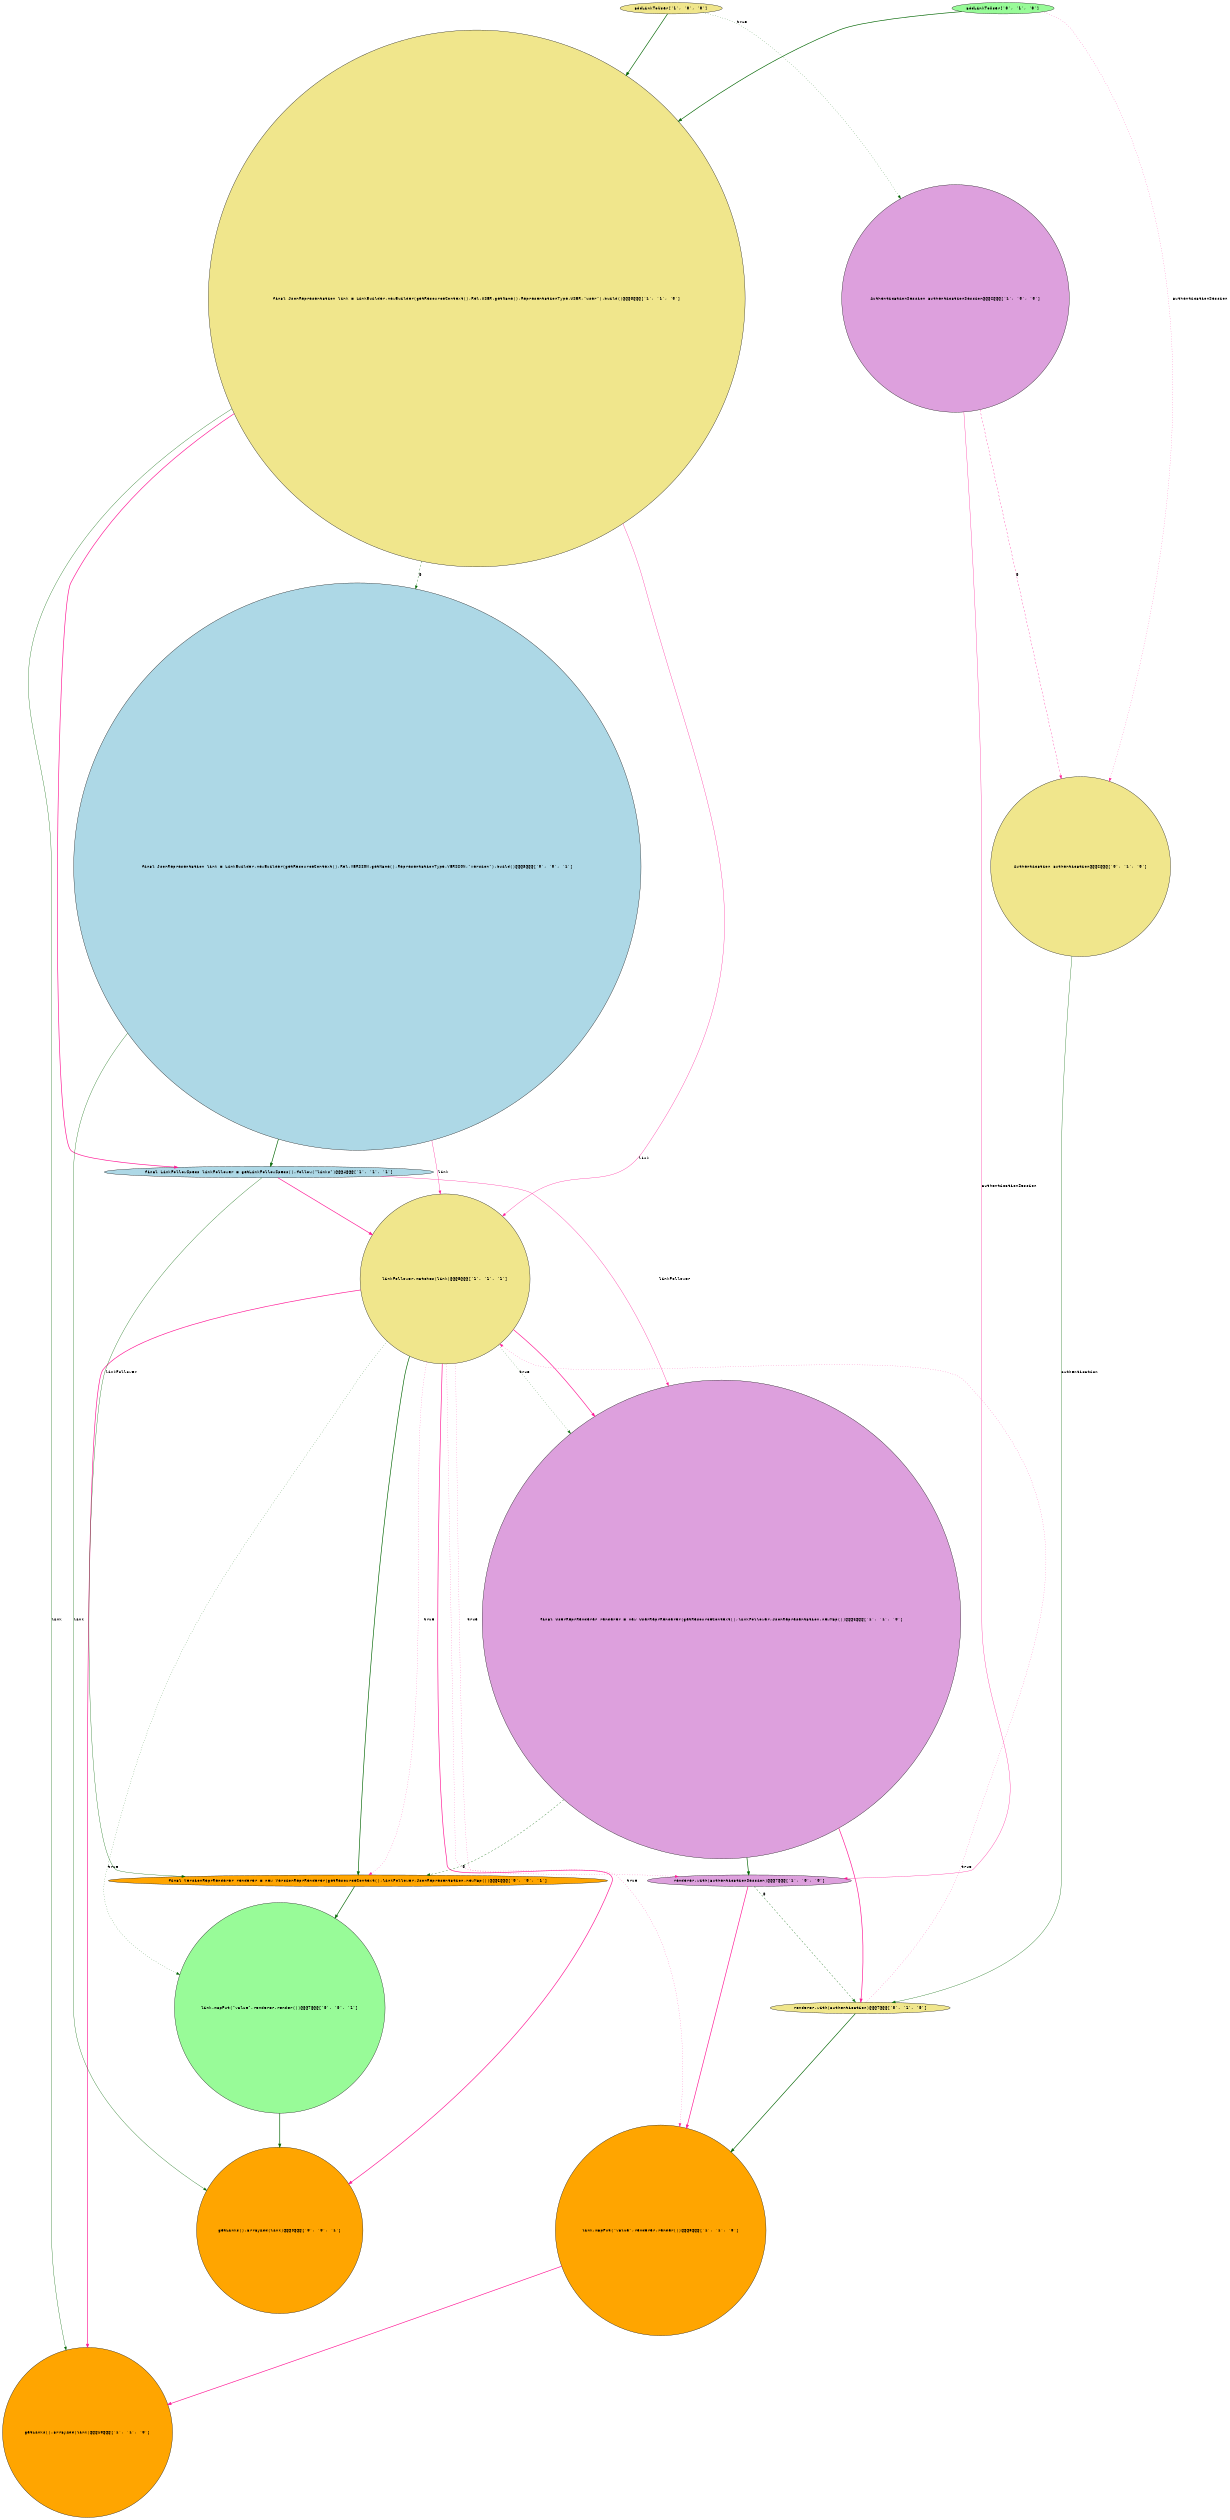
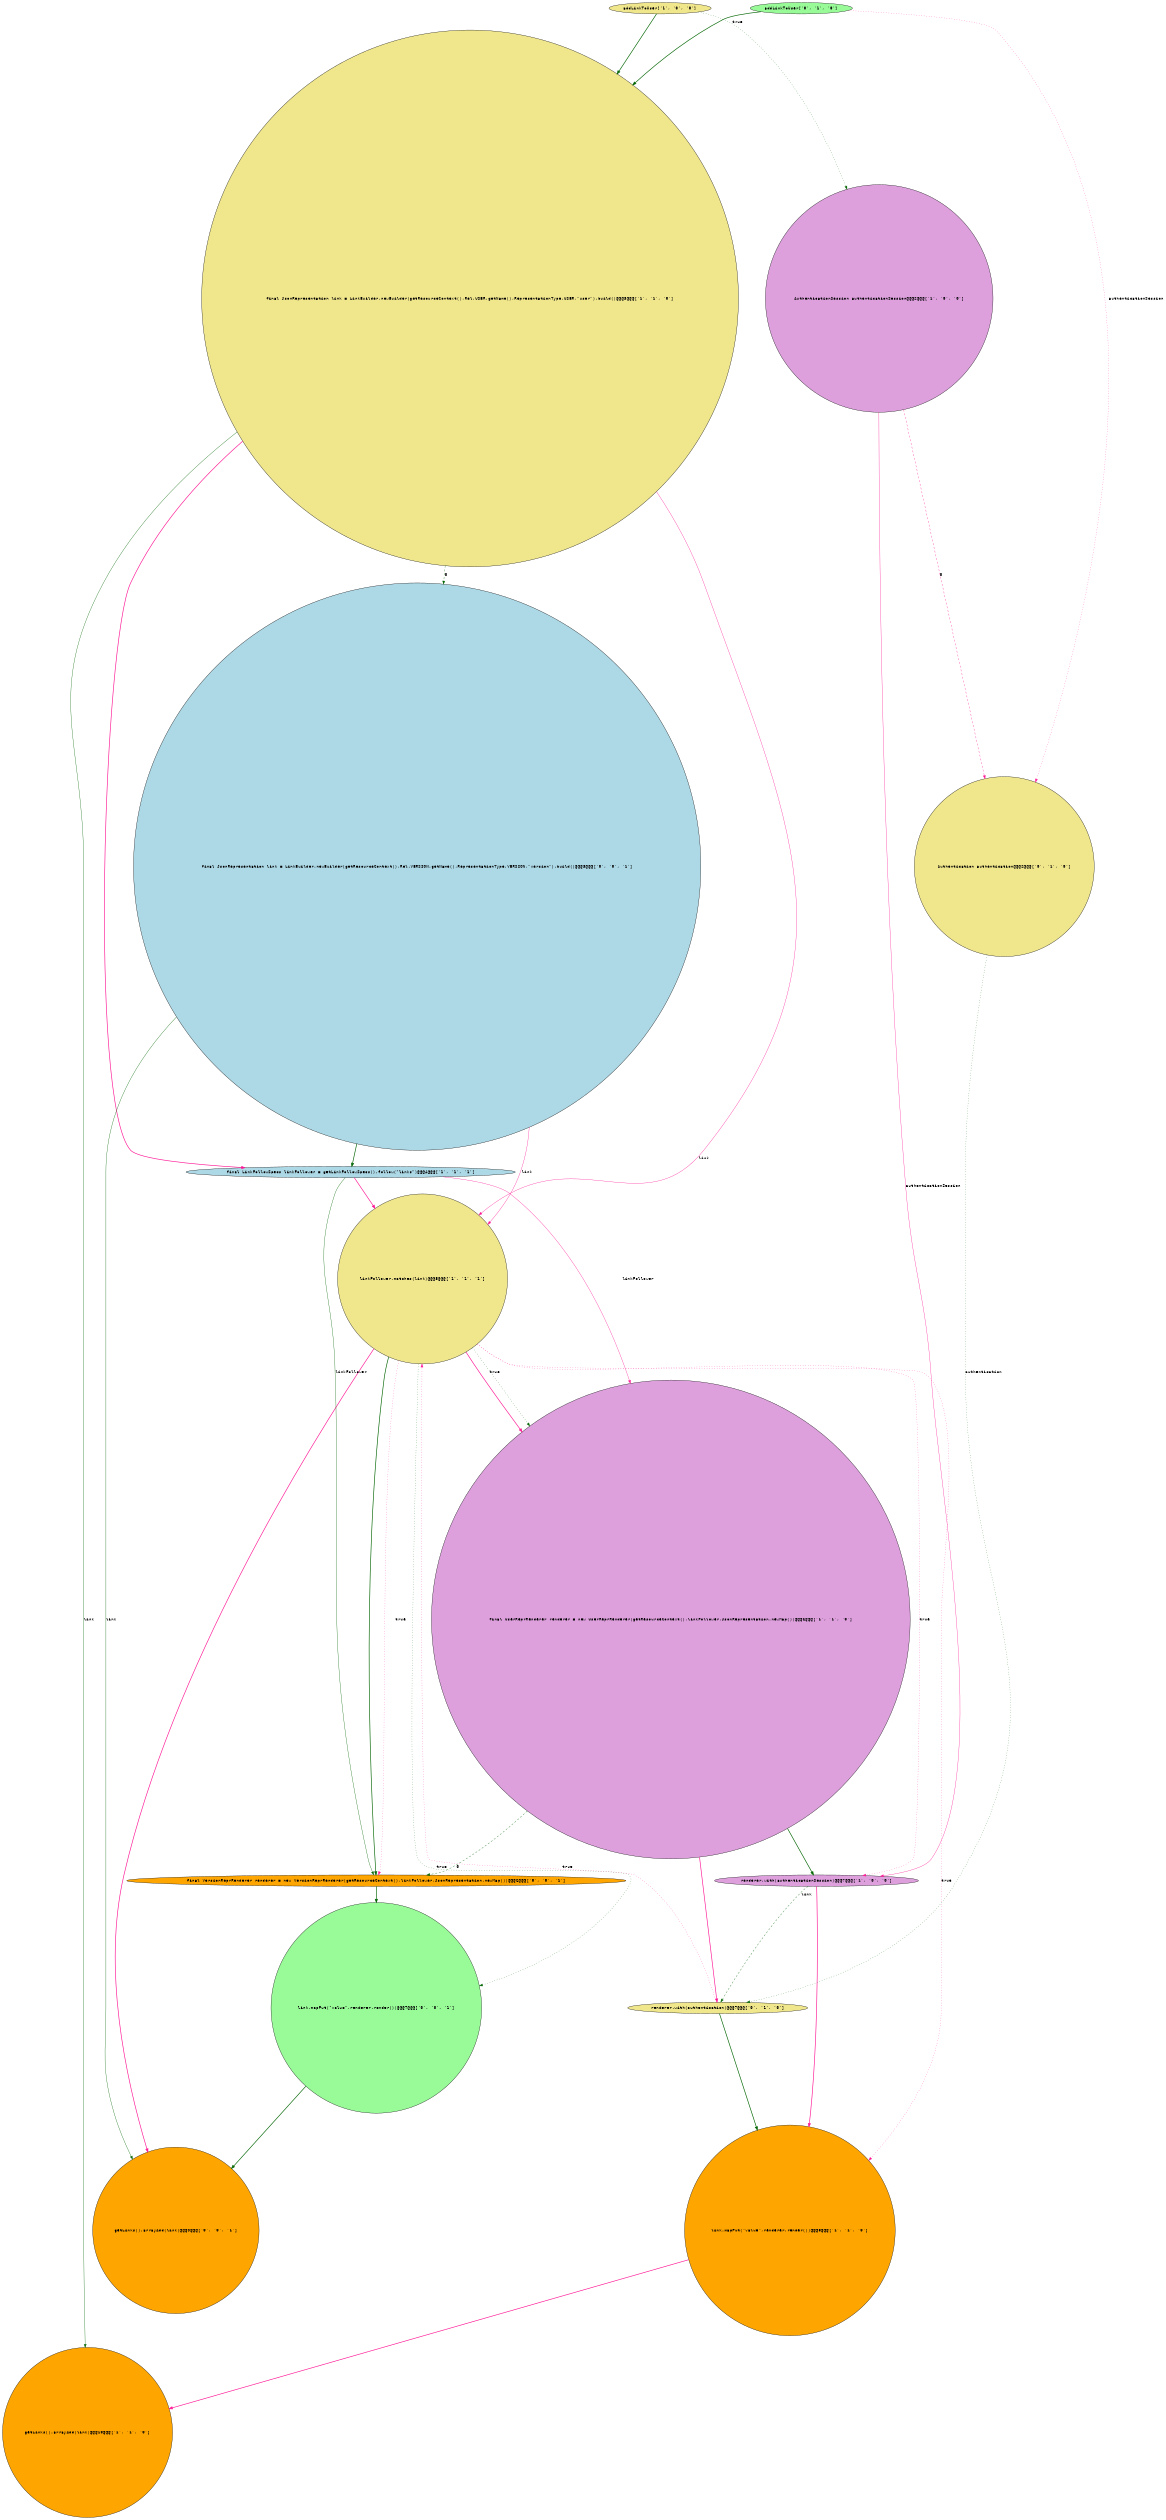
edge "Authentication authentication@@@2@@@['0', '1', '0']" -> "renderer.with(authentication)@@@7@@@['0', '1', '0']": style solid -> dotted
edge "linkFollower.matches(link)@@@5@@@['1', '1', '1']" -> "getLinks().arrayAdd(link)@@@10@@@['1', '1', '0']": removed
edge "renderer.with(authenticationSession)@@@7@@@['1', '0', '0']" -> "renderer.with(authentication)@@@7@@@['0', '1', '0']": label "0" -> "link"
